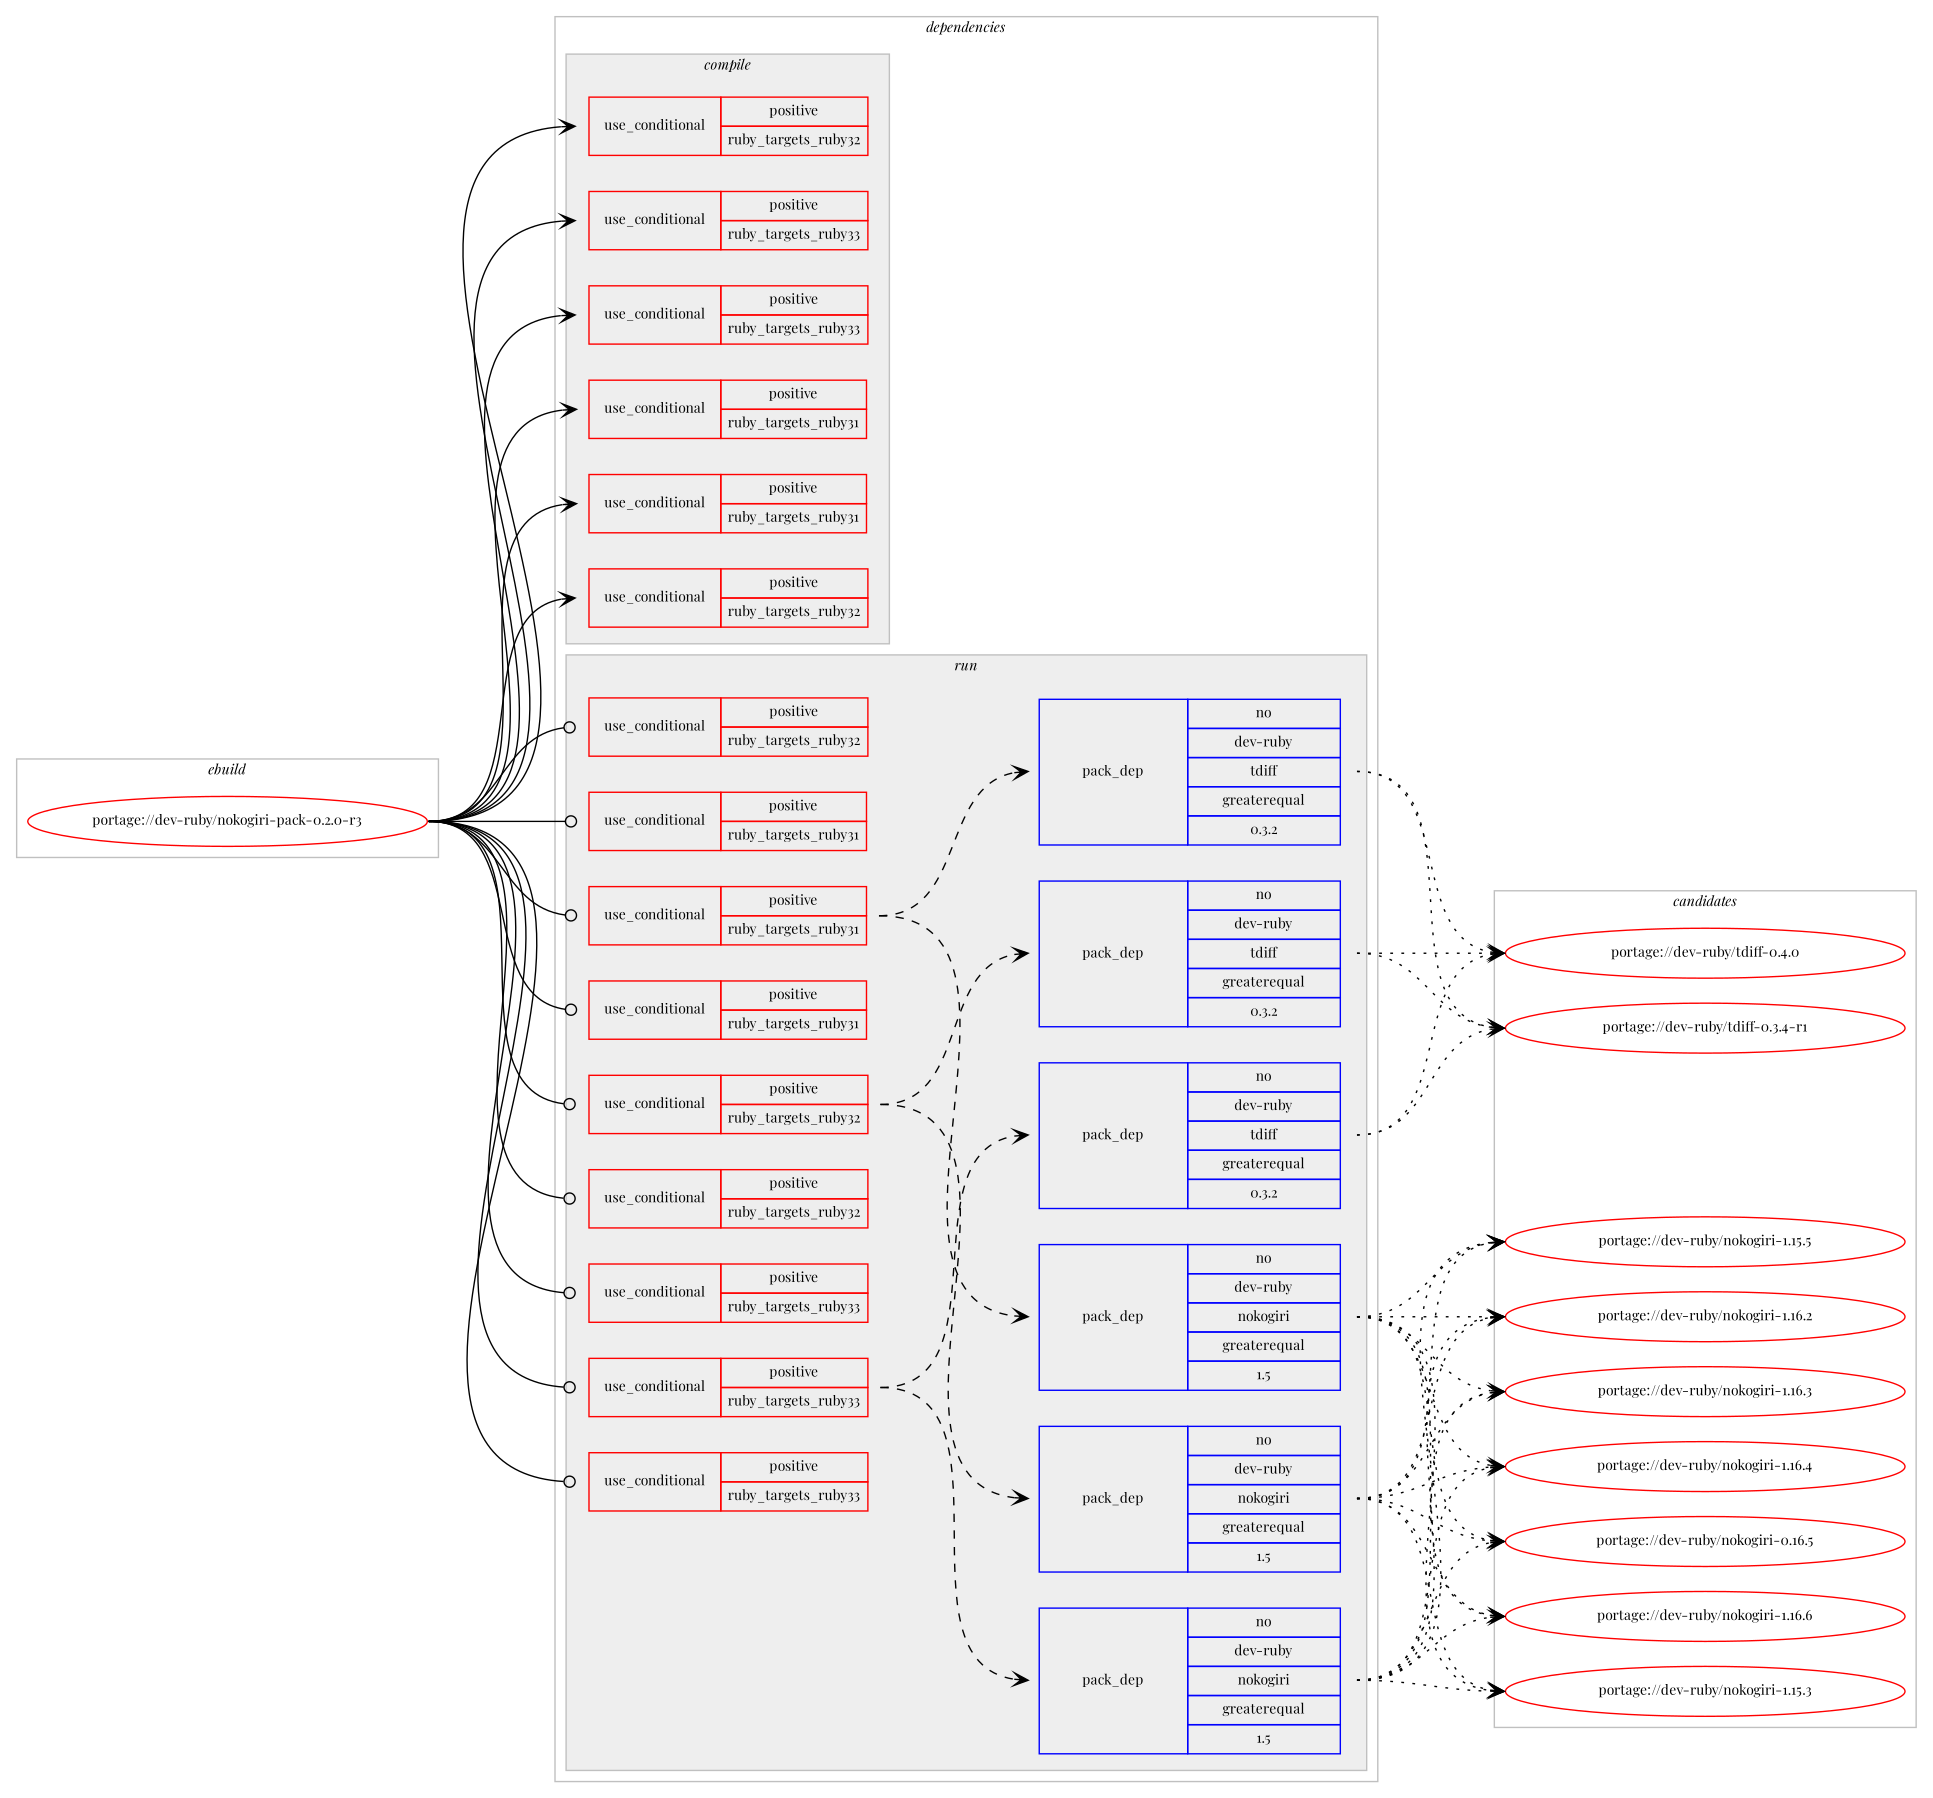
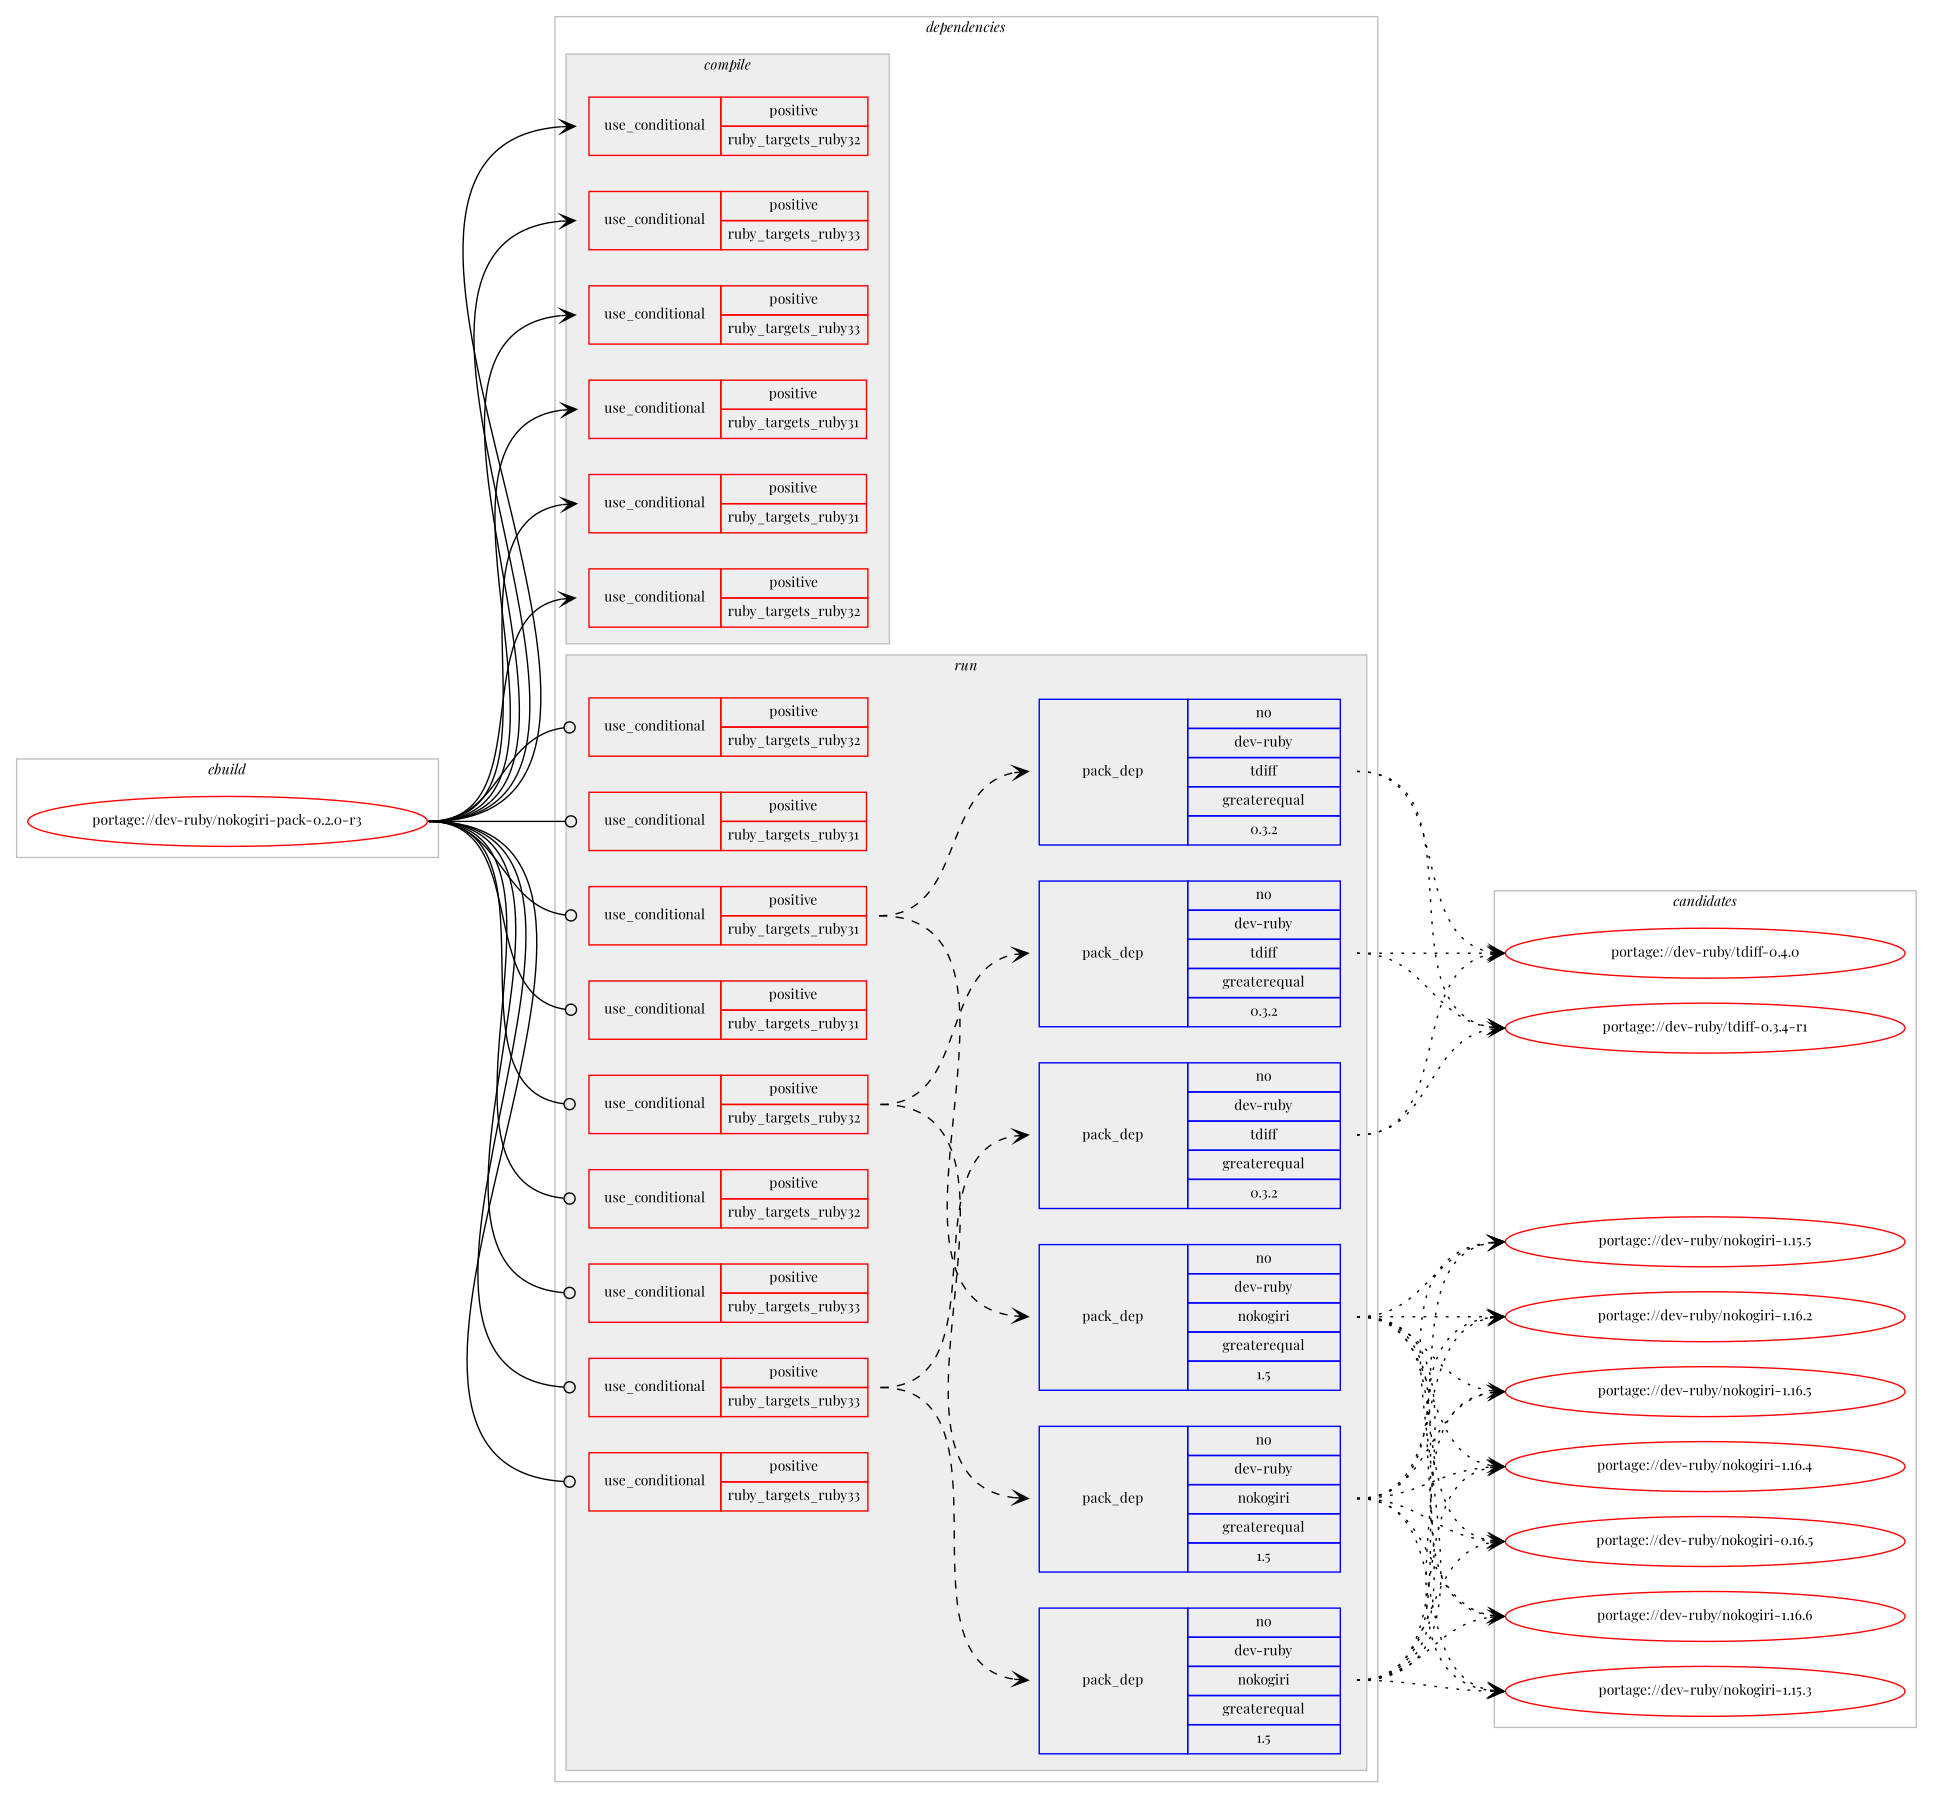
node "portage://dev-ruby/nokogiri-1.16.3": label "portage://dev-ruby/nokogiri-1.16.3" -> "portage://dev-ruby/nokogiri-1.16.5"
